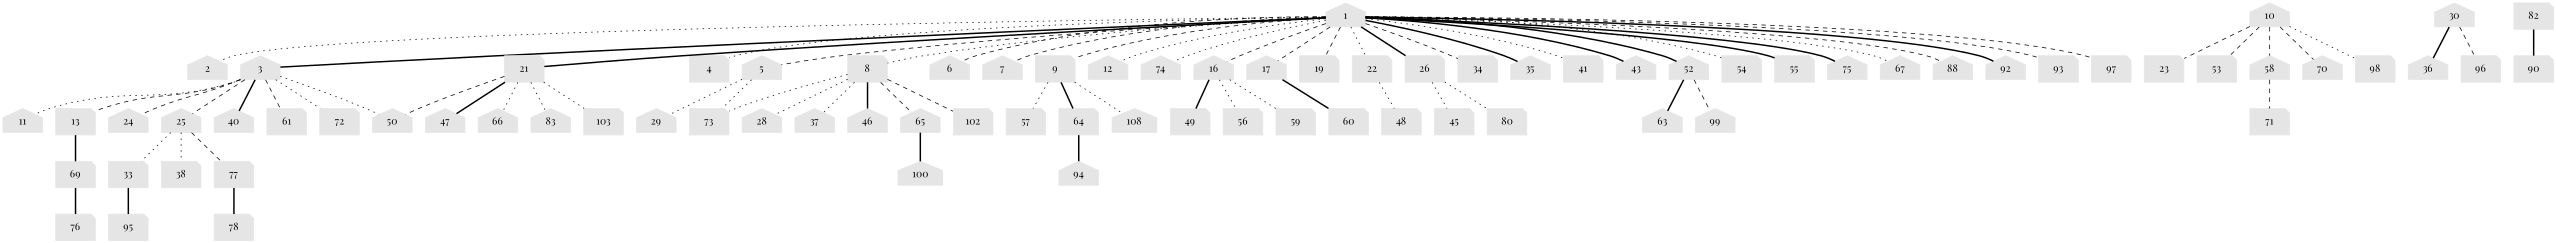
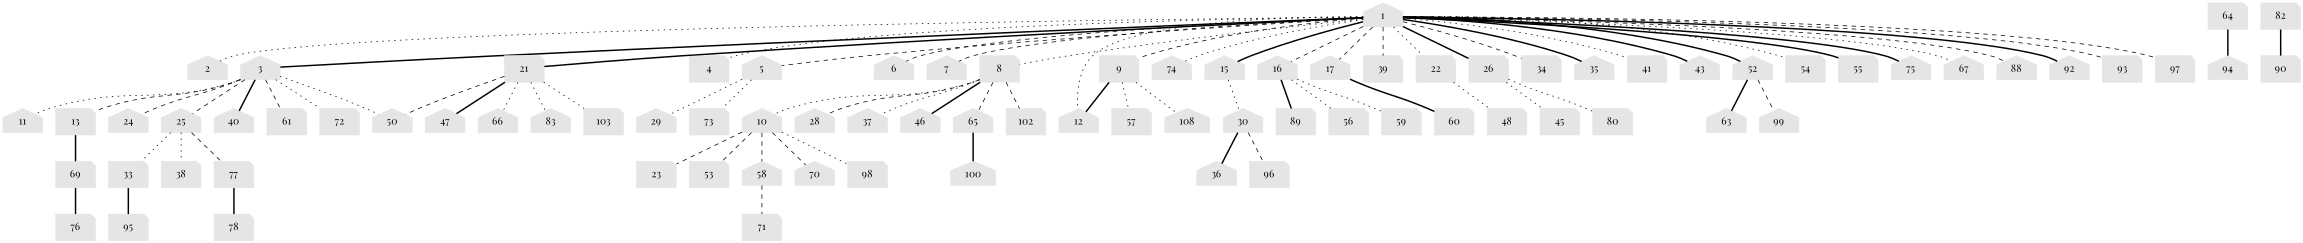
node "15": added
node "19": label "19" -> "39"
edge "8" -- "73": now "8" -- "10"
edge "9" -- "64": now "9" -- "12"
edge "8" -- "28": style dotted -> dashed
node "49": label "49" -> "89"
